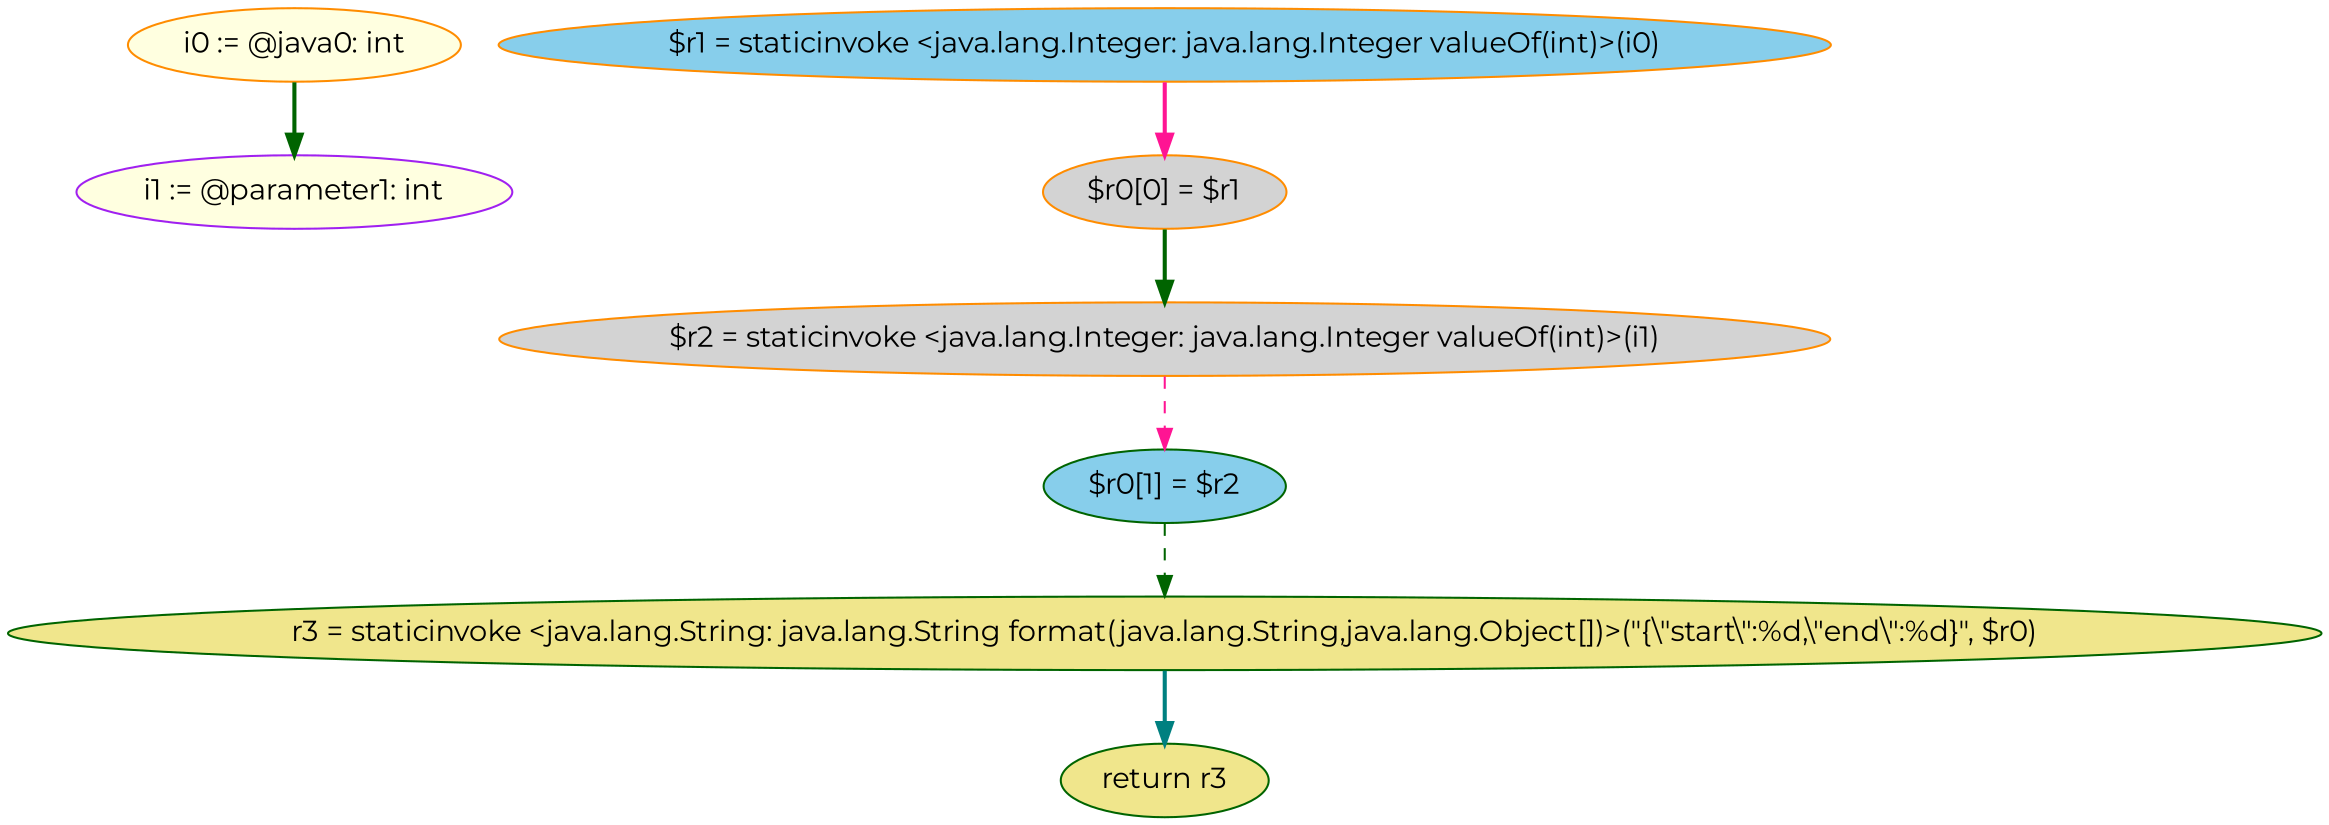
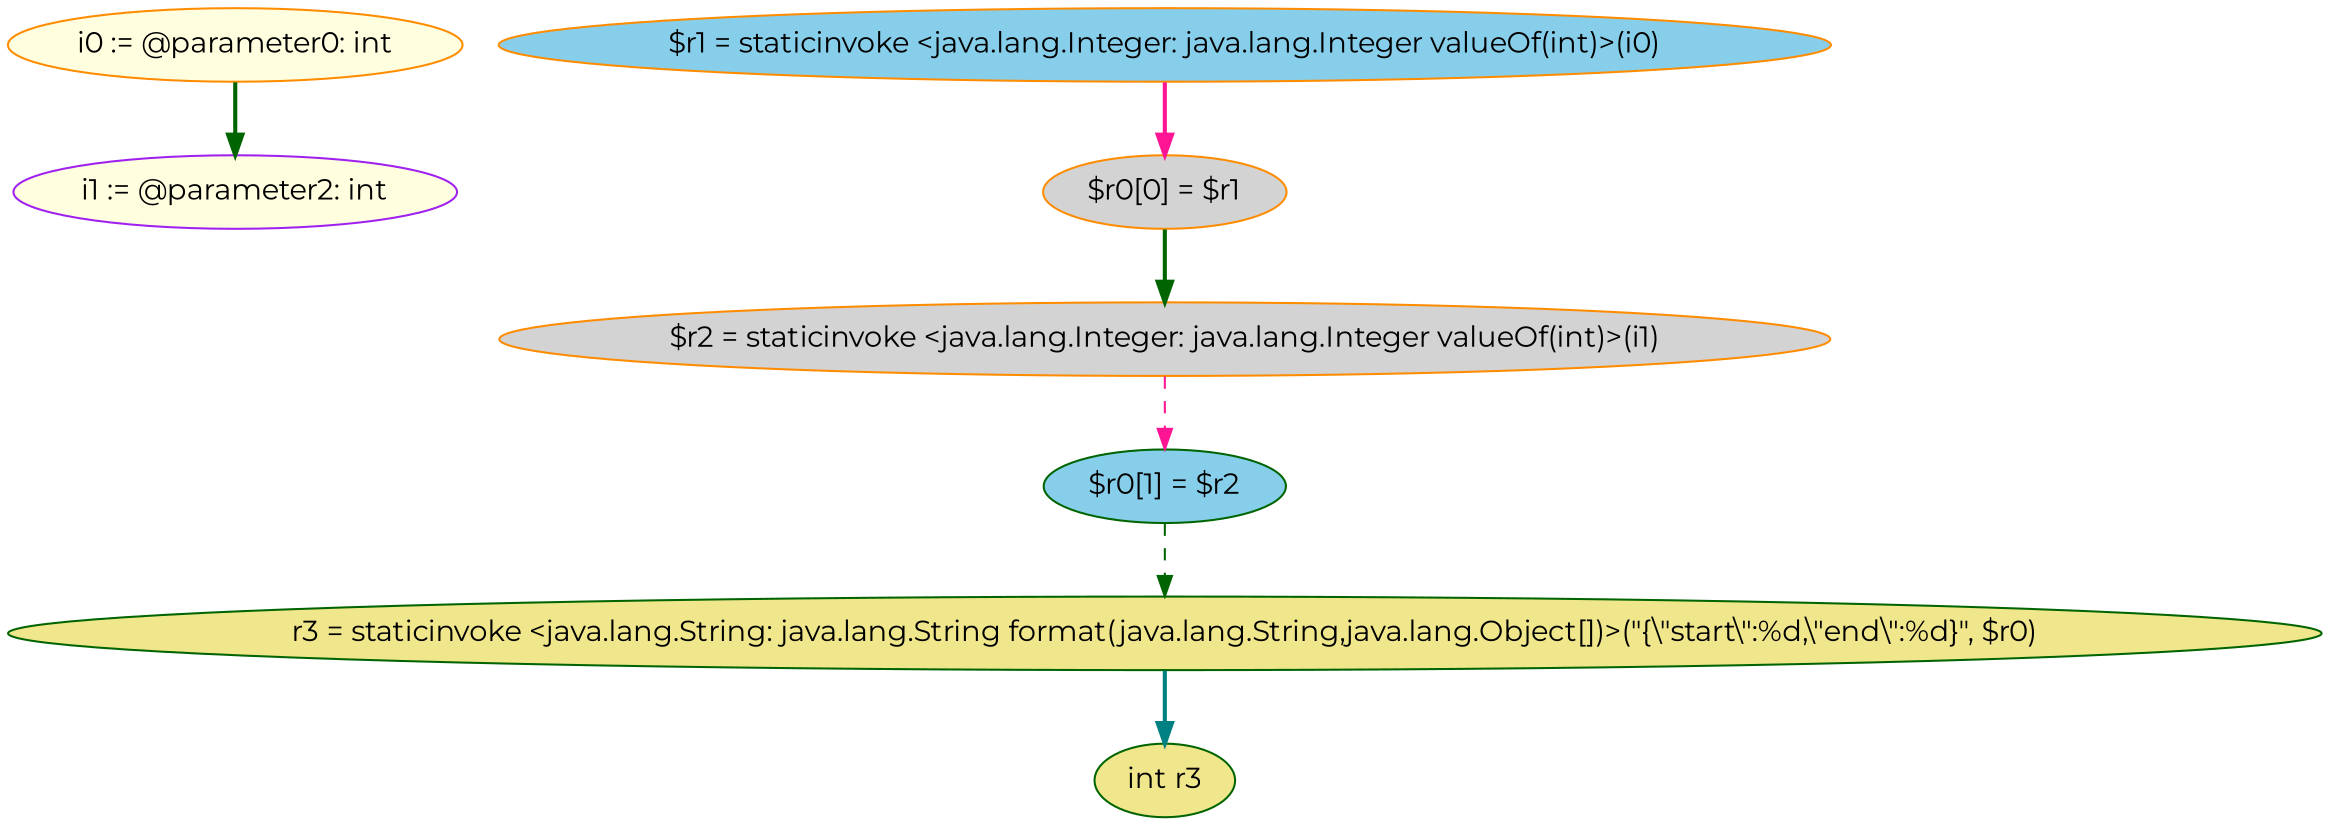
node "i0 := @java0: int": label "i0 := @java0: int" -> "i0 := @parameter0: int"
node "i1 := @parameter1: int": label "i1 := @parameter1: int" -> "i1 := @parameter2: int"
node "return r3": label "return r3" -> "int r3"
